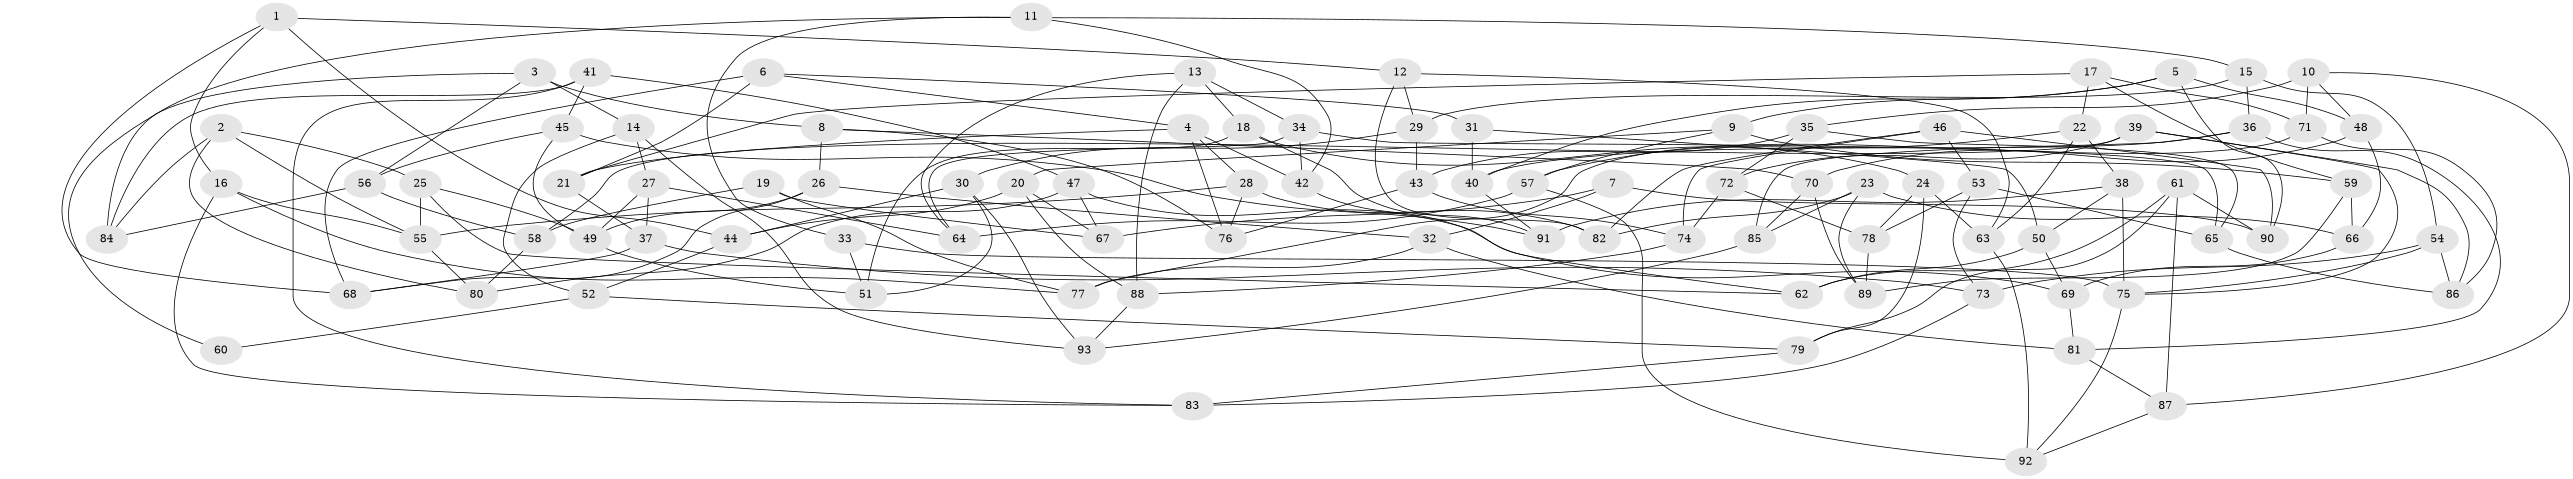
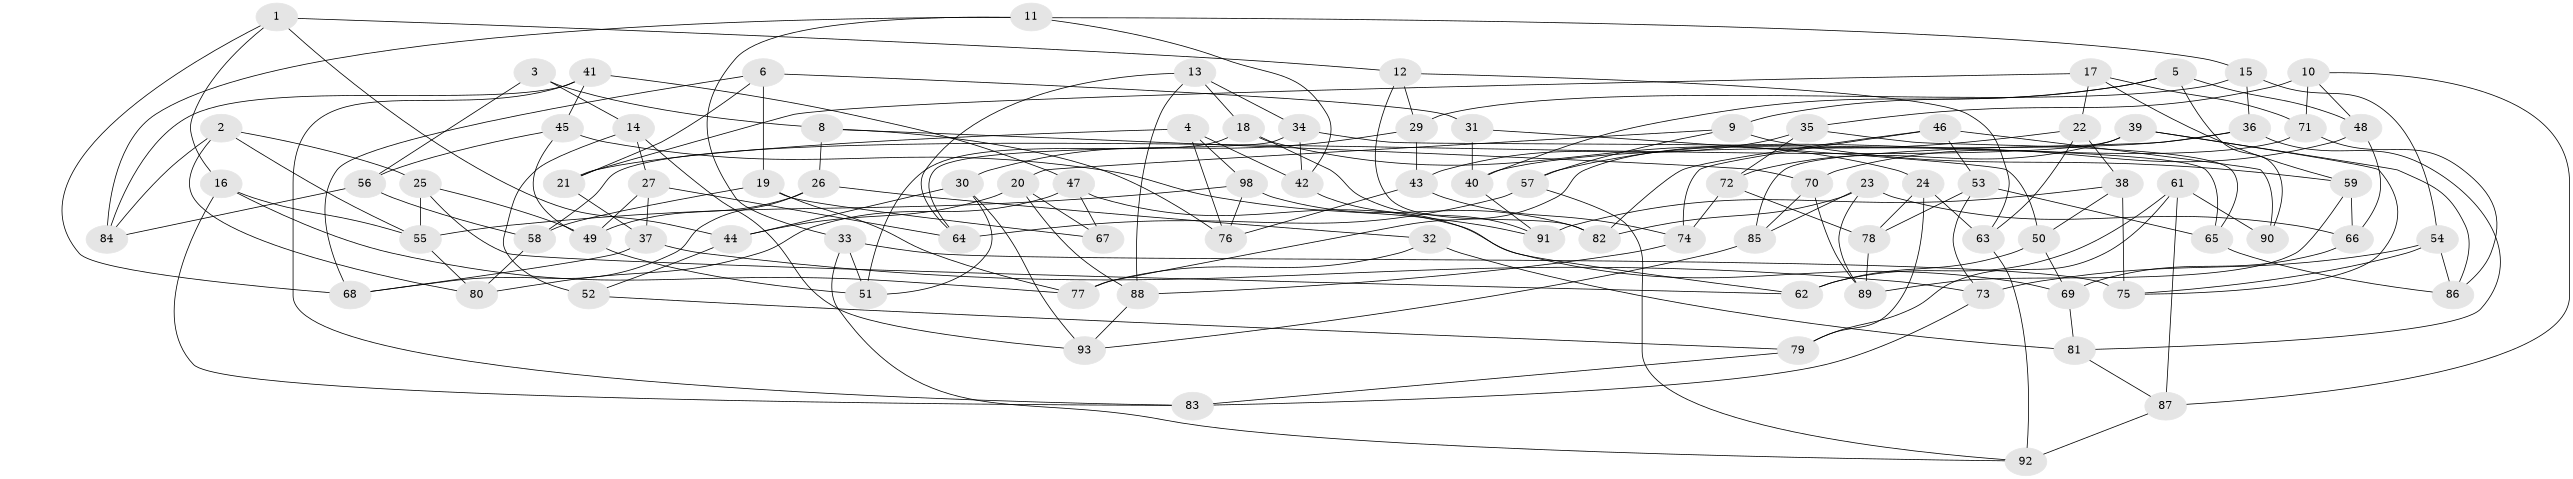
edge "6" -- "4": now "6" -- "19"
node "28": label "28" -> "98"
node "7": removed
node "60": removed
edge "75" -- "92": now "33" -- "92"
